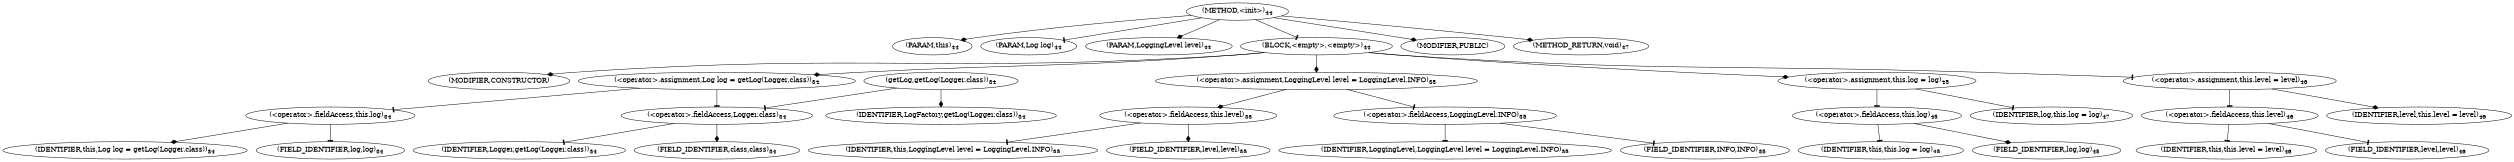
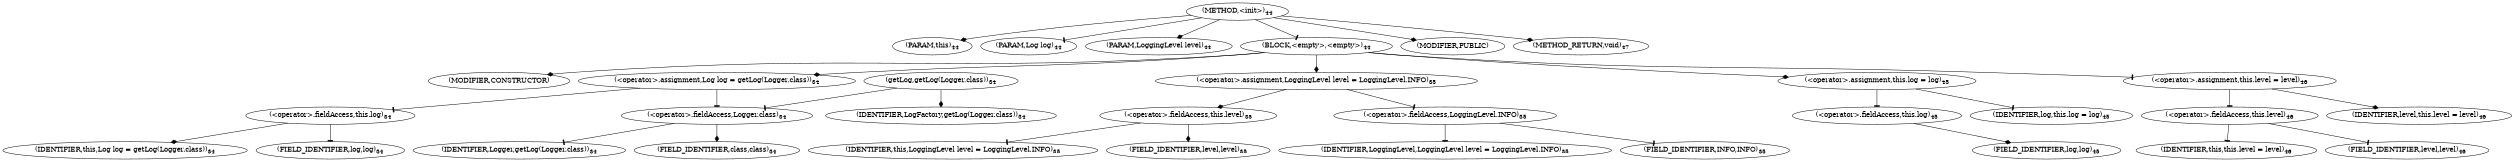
node "(IDENTIFIER,log,this.log = log)": text "47" -> "45"
node "(IDENTIFIER,this,this.log = log)": removed
